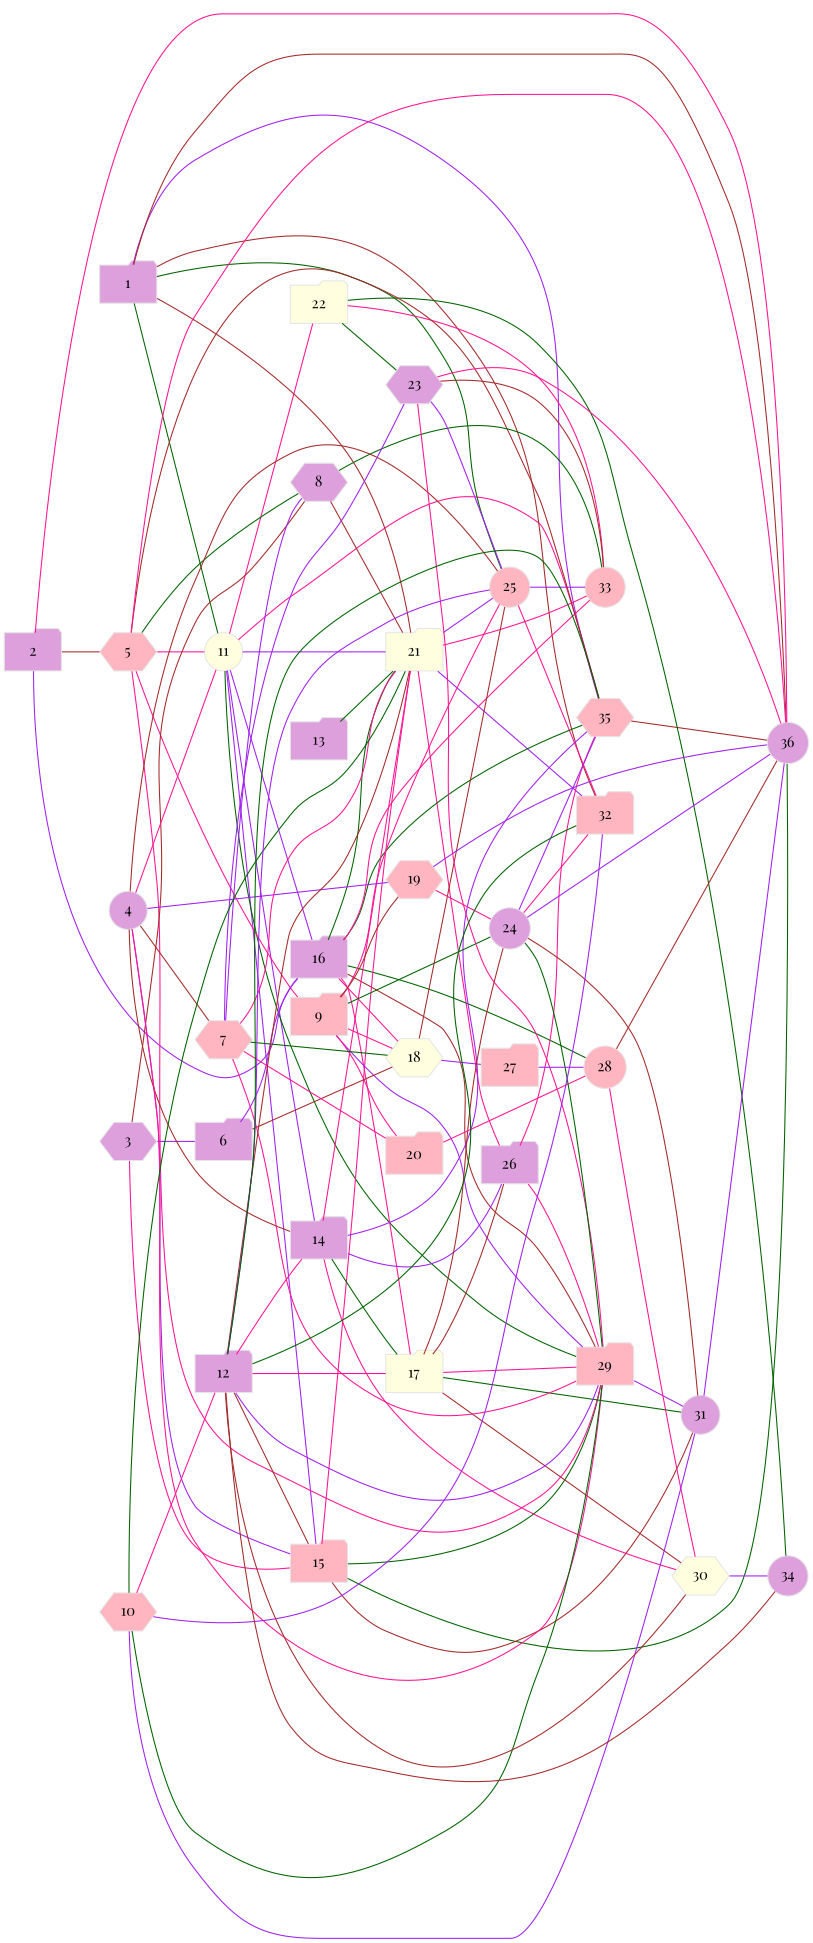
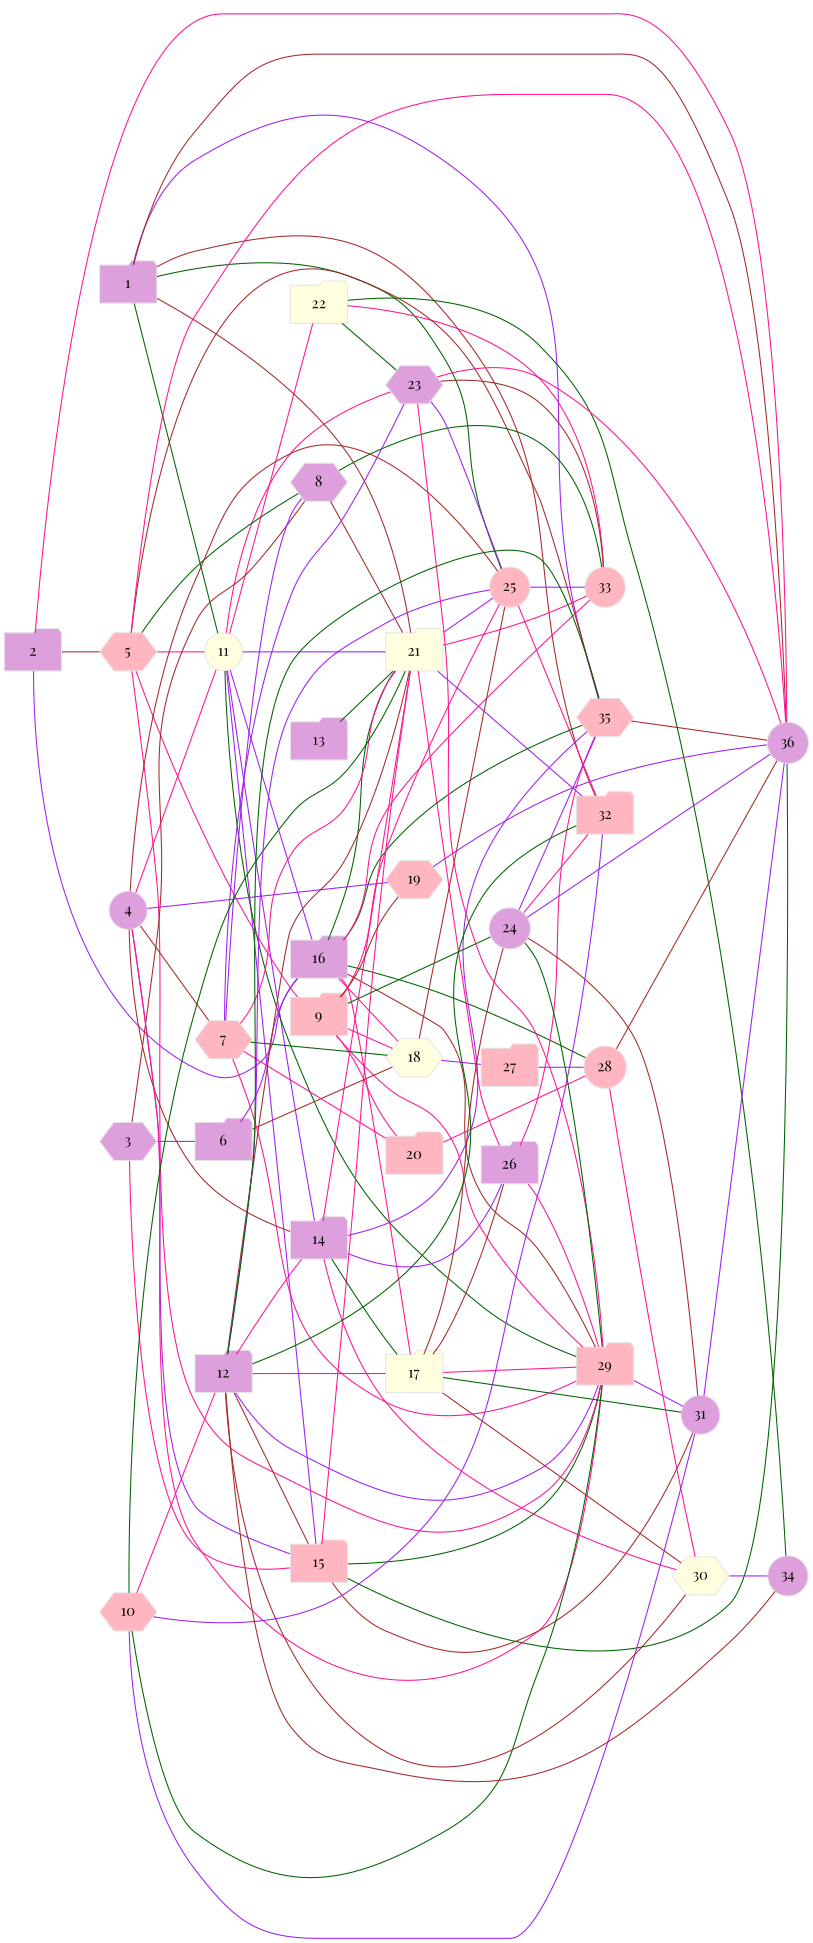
edge "11" -- "35": now "11" -- "23"
edge "19" -- "24": removed
edge "9" -- "29": color purple -> deeppink
